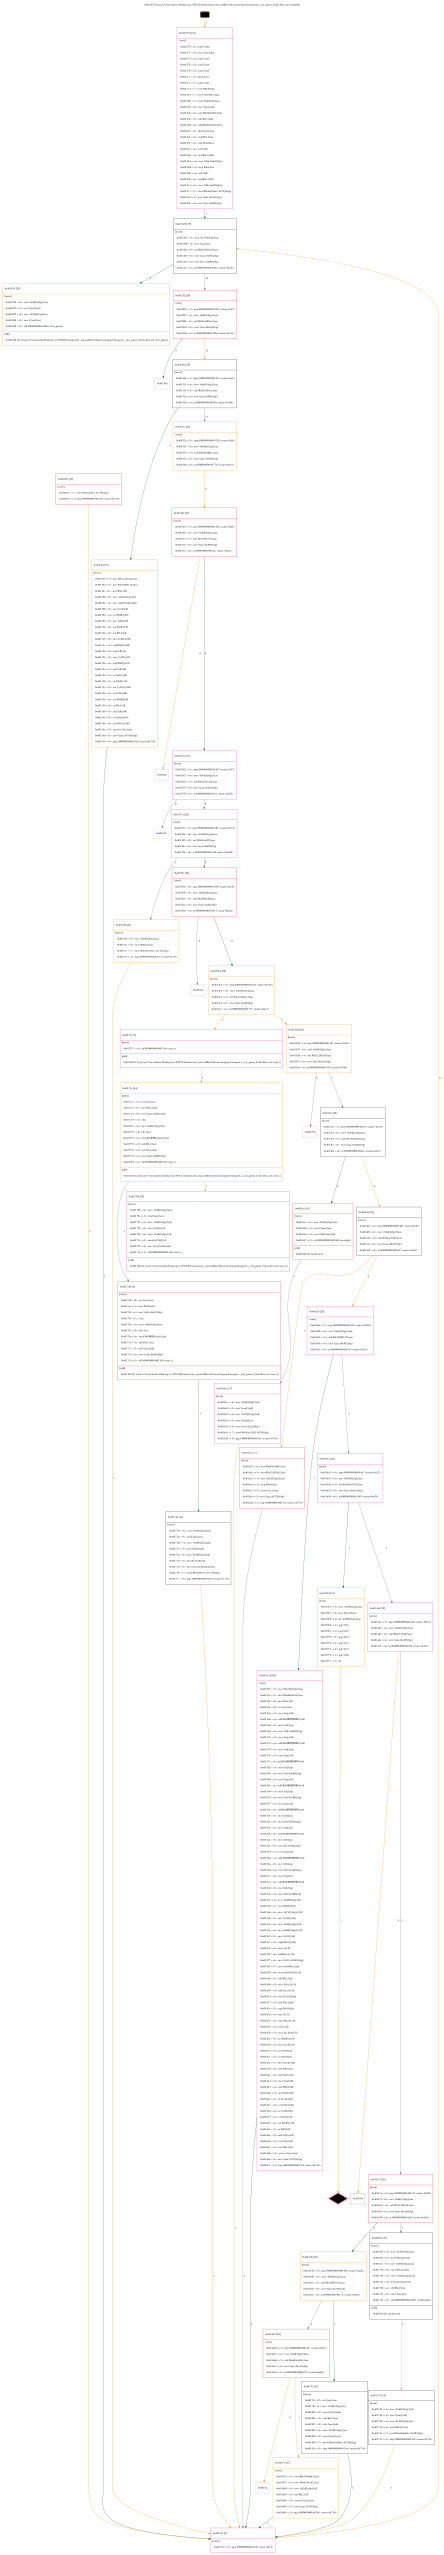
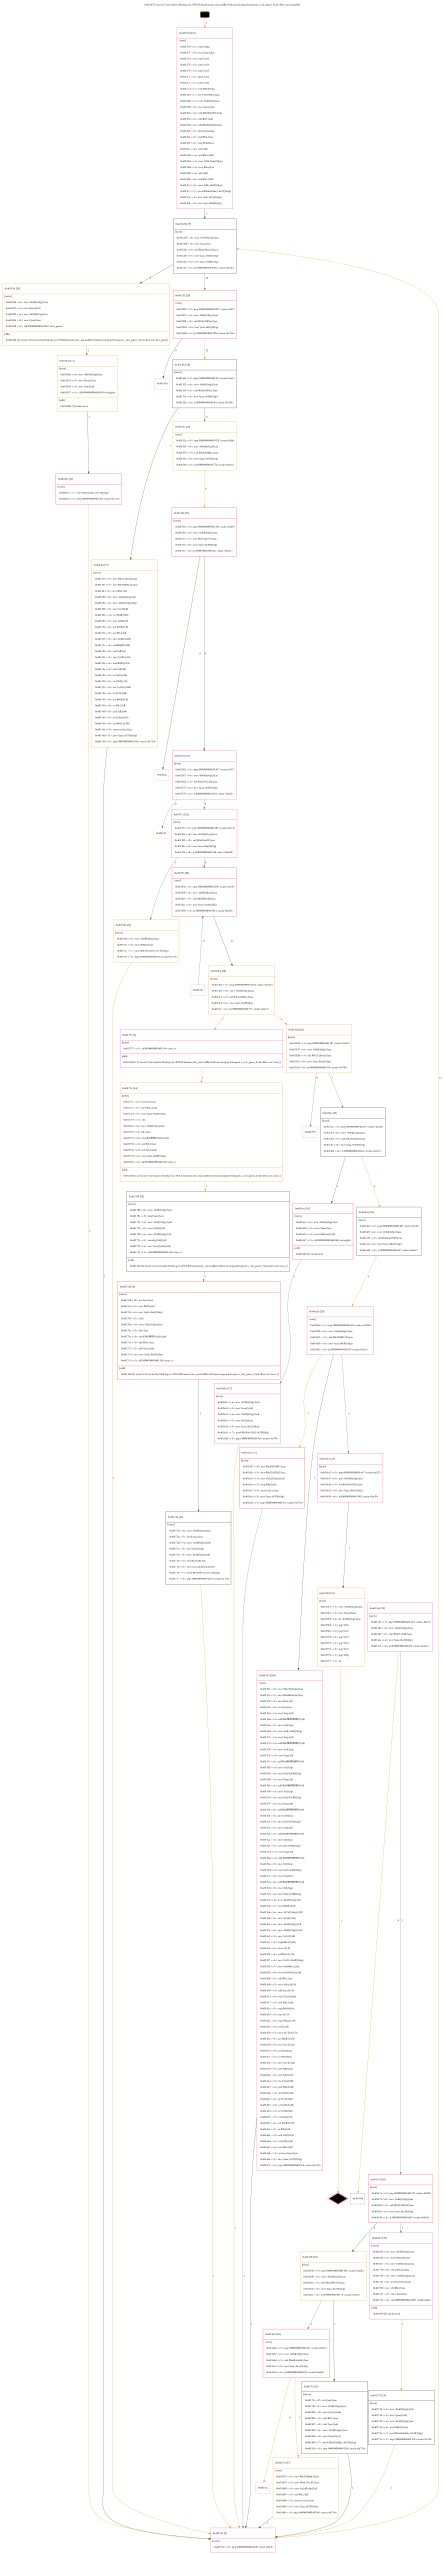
node "0x40182d [15]": added
edge "0x401346 [28]" -> "0x4018ac": color darkorange -> darkgreen
edge "0x40139a [28]" -> "0x401941": reversed
edge "0x40175c [44]" -> "0x4017a8 [44]": now "0x401788 [32]" -> "0x4017a8 [44]"
node "0x401788 [32]": color deeppink -> black
edge "0x40140a [28]" -> "0x4016d7 [27]": now "0x401426 [28]" -> "0x4016d7 [27]"
edge "0x401442 [28]" -> "0x40145e [28]": removed, label "3"
node "0x4016f2 [39]": color black -> deeppink
